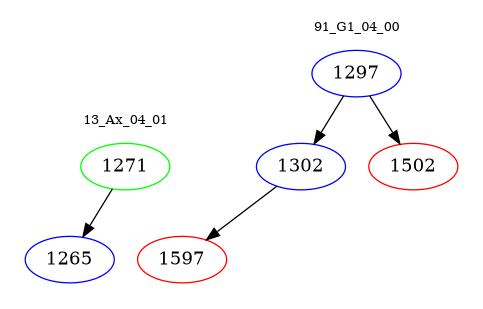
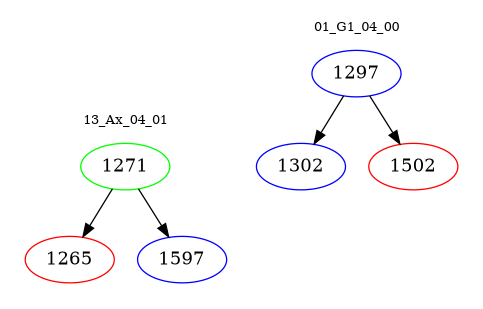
cluster "91_G1_04_00": label "91_G1_04_00" -> "01_G1_04_00"
edge "1302" -> "1597": now "1271" -> "1597"
node "1265": color blue -> red
node "1597": color red -> blue
